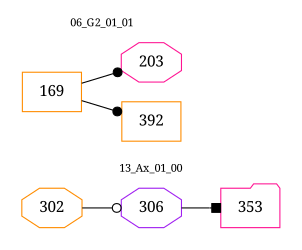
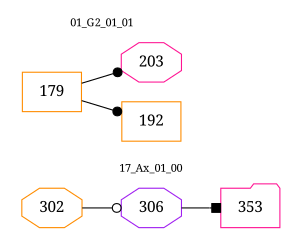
cluster "06_G2_01_01": label "06_G2_01_01" -> "01_G2_01_01"
node "169": label "169" -> "179"
node "392": label "392" -> "192"
cluster "13_Ax_01_00": label "13_Ax_01_00" -> "17_Ax_01_00"
